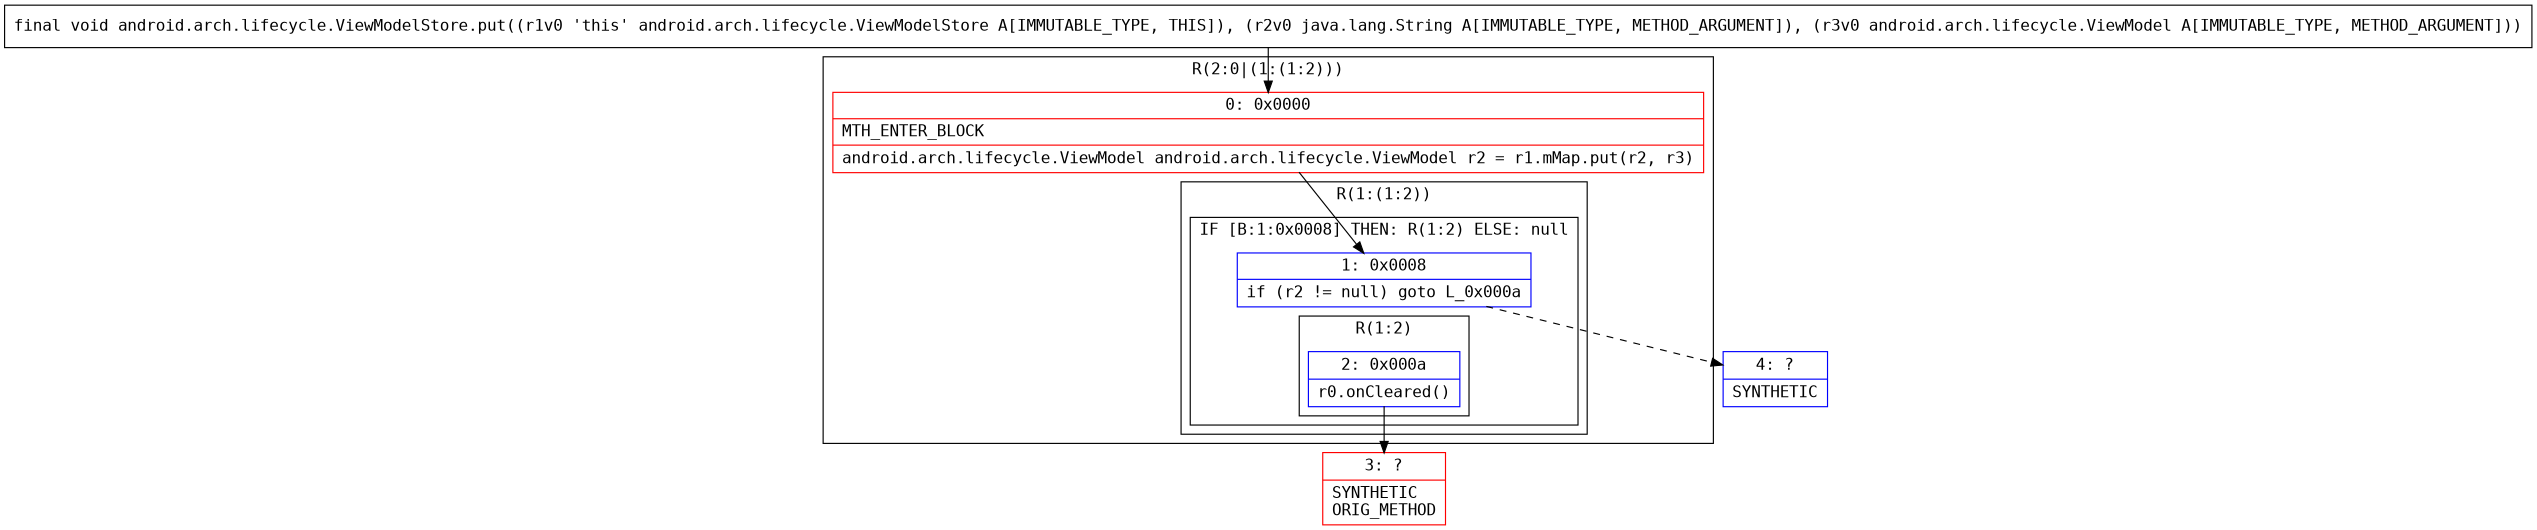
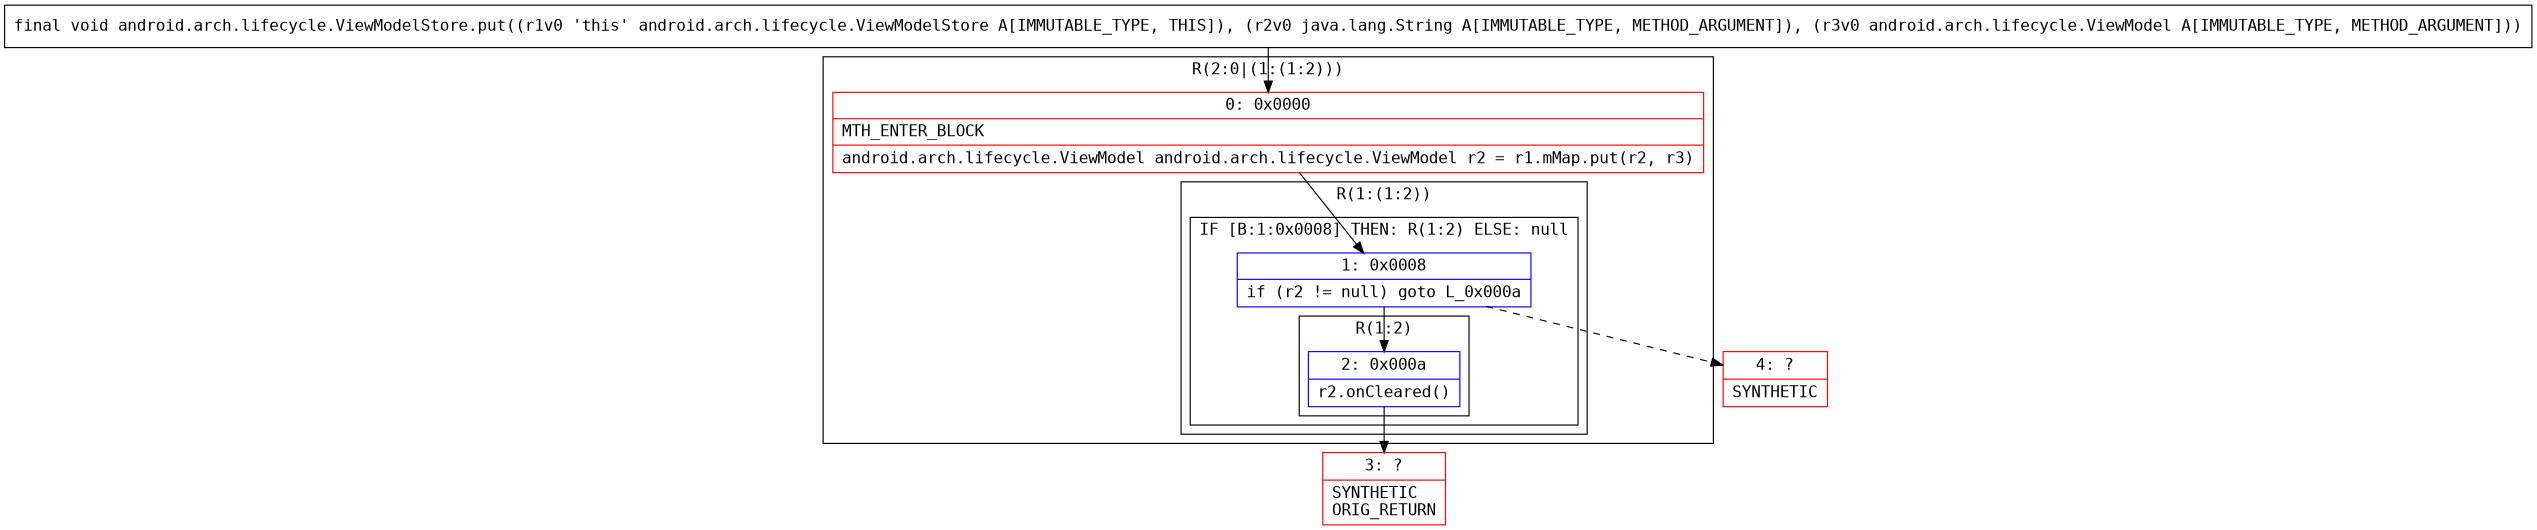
edge "1: 0x0008" -> "2: 0x000a": added
node "4: ?": color blue -> red
node "2: 0x000a": text "r0.onCleared()" -> "r2.onCleared()"
node "3: ?": text "ORIG_METHOD" -> "ORIG_RETURN"
